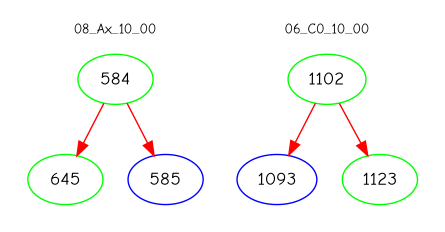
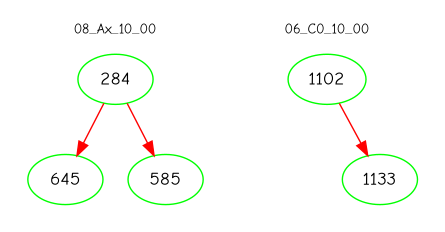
node "584": label "584" -> "284"
node "585": color blue -> green
node "1093": removed
node "1123": label "1123" -> "1133"
